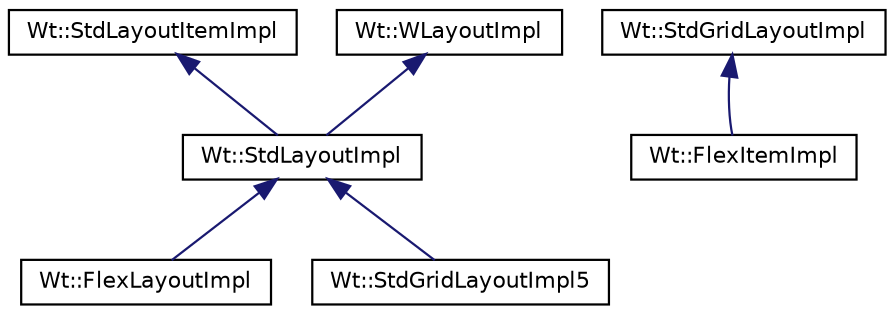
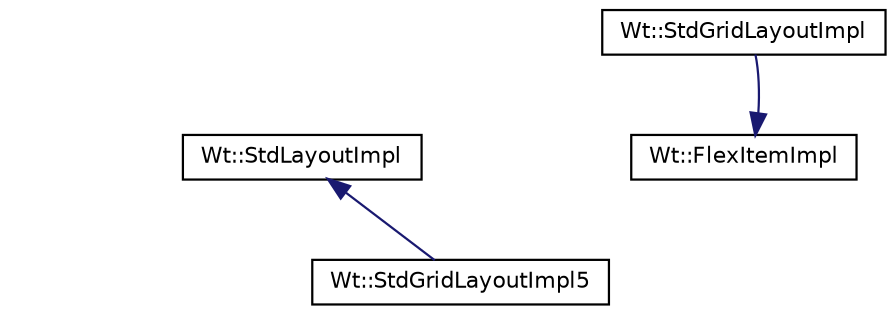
node "Wt::StdLayoutItemImpl": removed
node "Wt::WLayoutImpl": removed
edge "Wt::FlexItemImpl" -> "Wt::StdGridLayoutImpl": reversed
node "Wt::FlexLayoutImpl": removed
